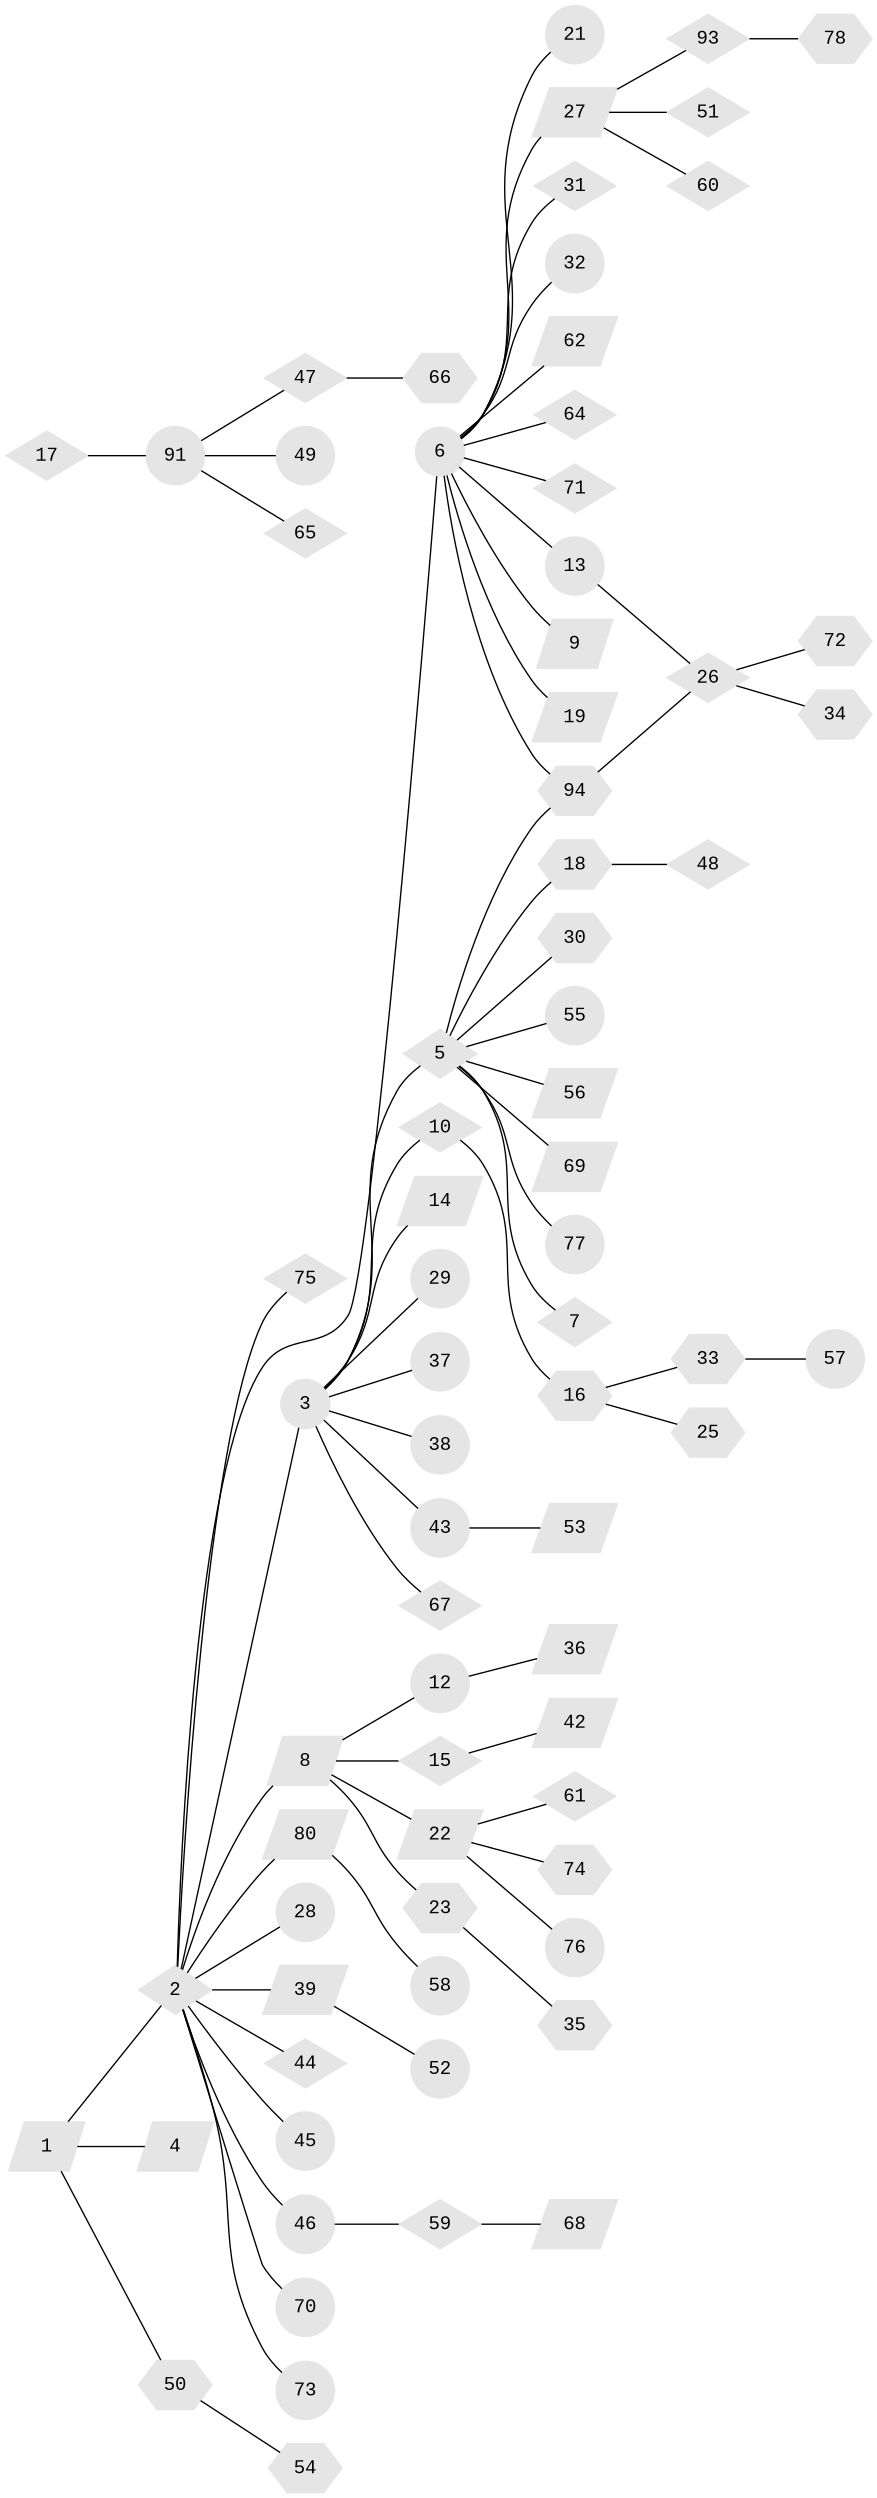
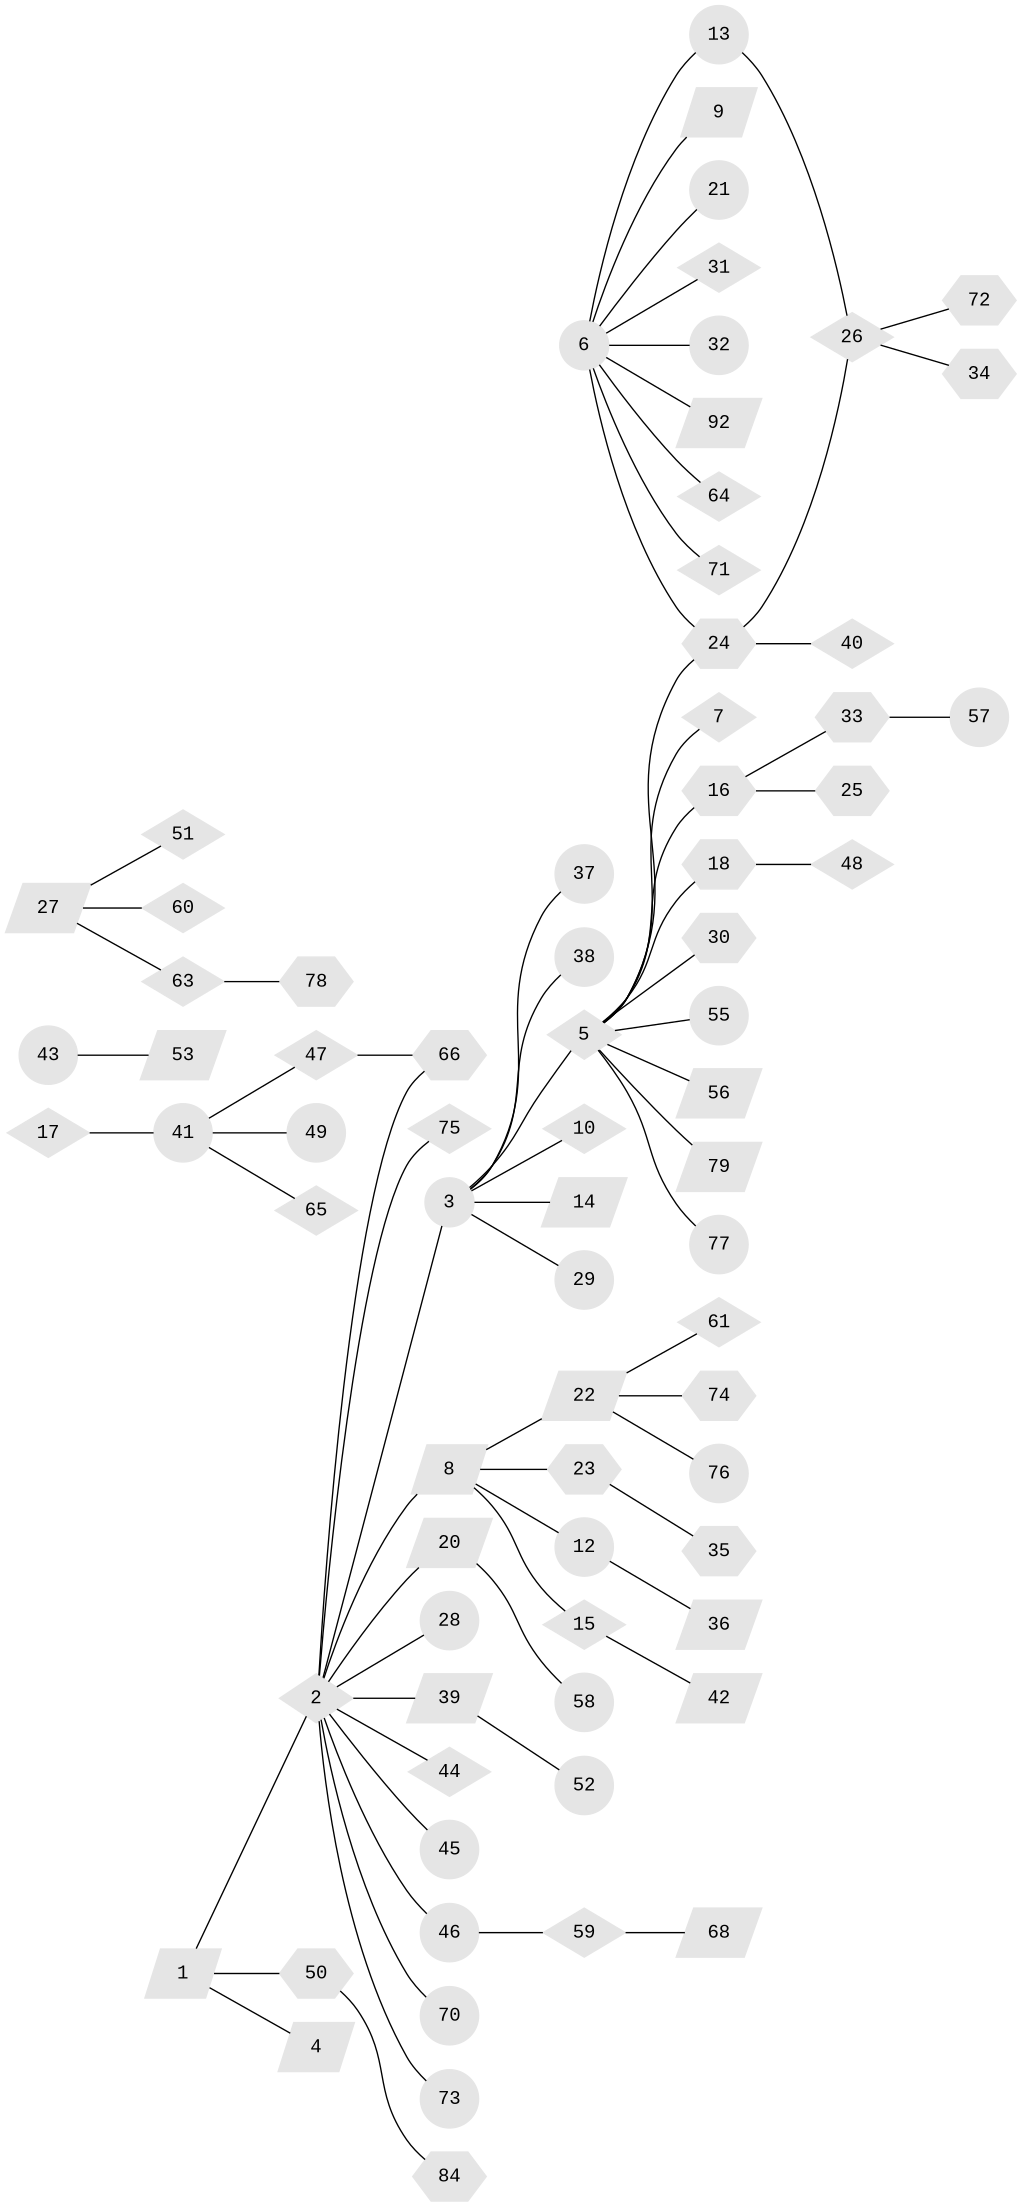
node "93": label "93" -> "63"
edge "27" -- "6": removed
node "62": label "62" -> "92"
node "91": label "91" -> "41"
node "40": added
node "19": removed
node "94": label "94" -> "24"
node "69": label "69" -> "79"
edge "6" -- "2": now "66" -- "2"
edge "10" -- "16": now "5" -- "16"
edge "3" -- "43": removed
node "67": removed
node "80": label "80" -> "20"
node "54": label "54" -> "84"
